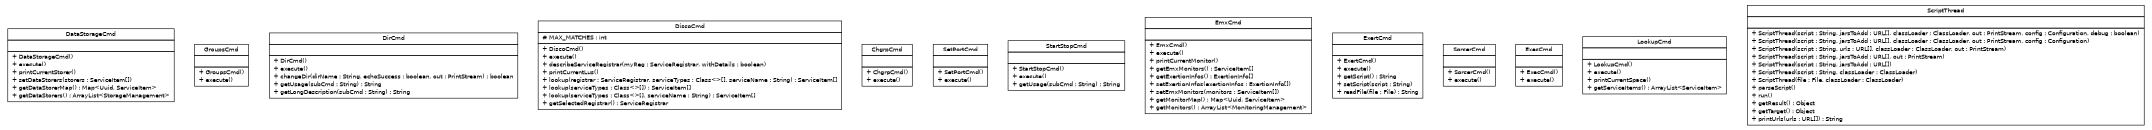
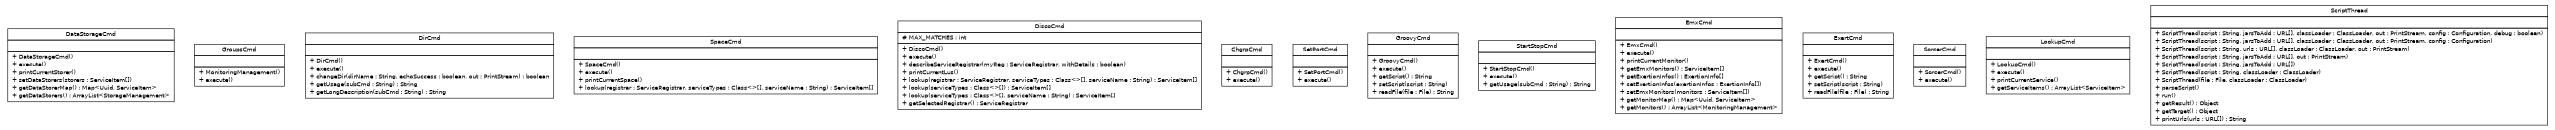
node "SpaceCmd": added
node "GroovyCmd": added
node "ExecCmd": removed
node "GroupsCmd": text "+ GroupsCmd()" -> "+ MonitoringManagement()"
node "LookupCmd": text "+ printCurrentSpace()" -> "+ printCurrentService()"
